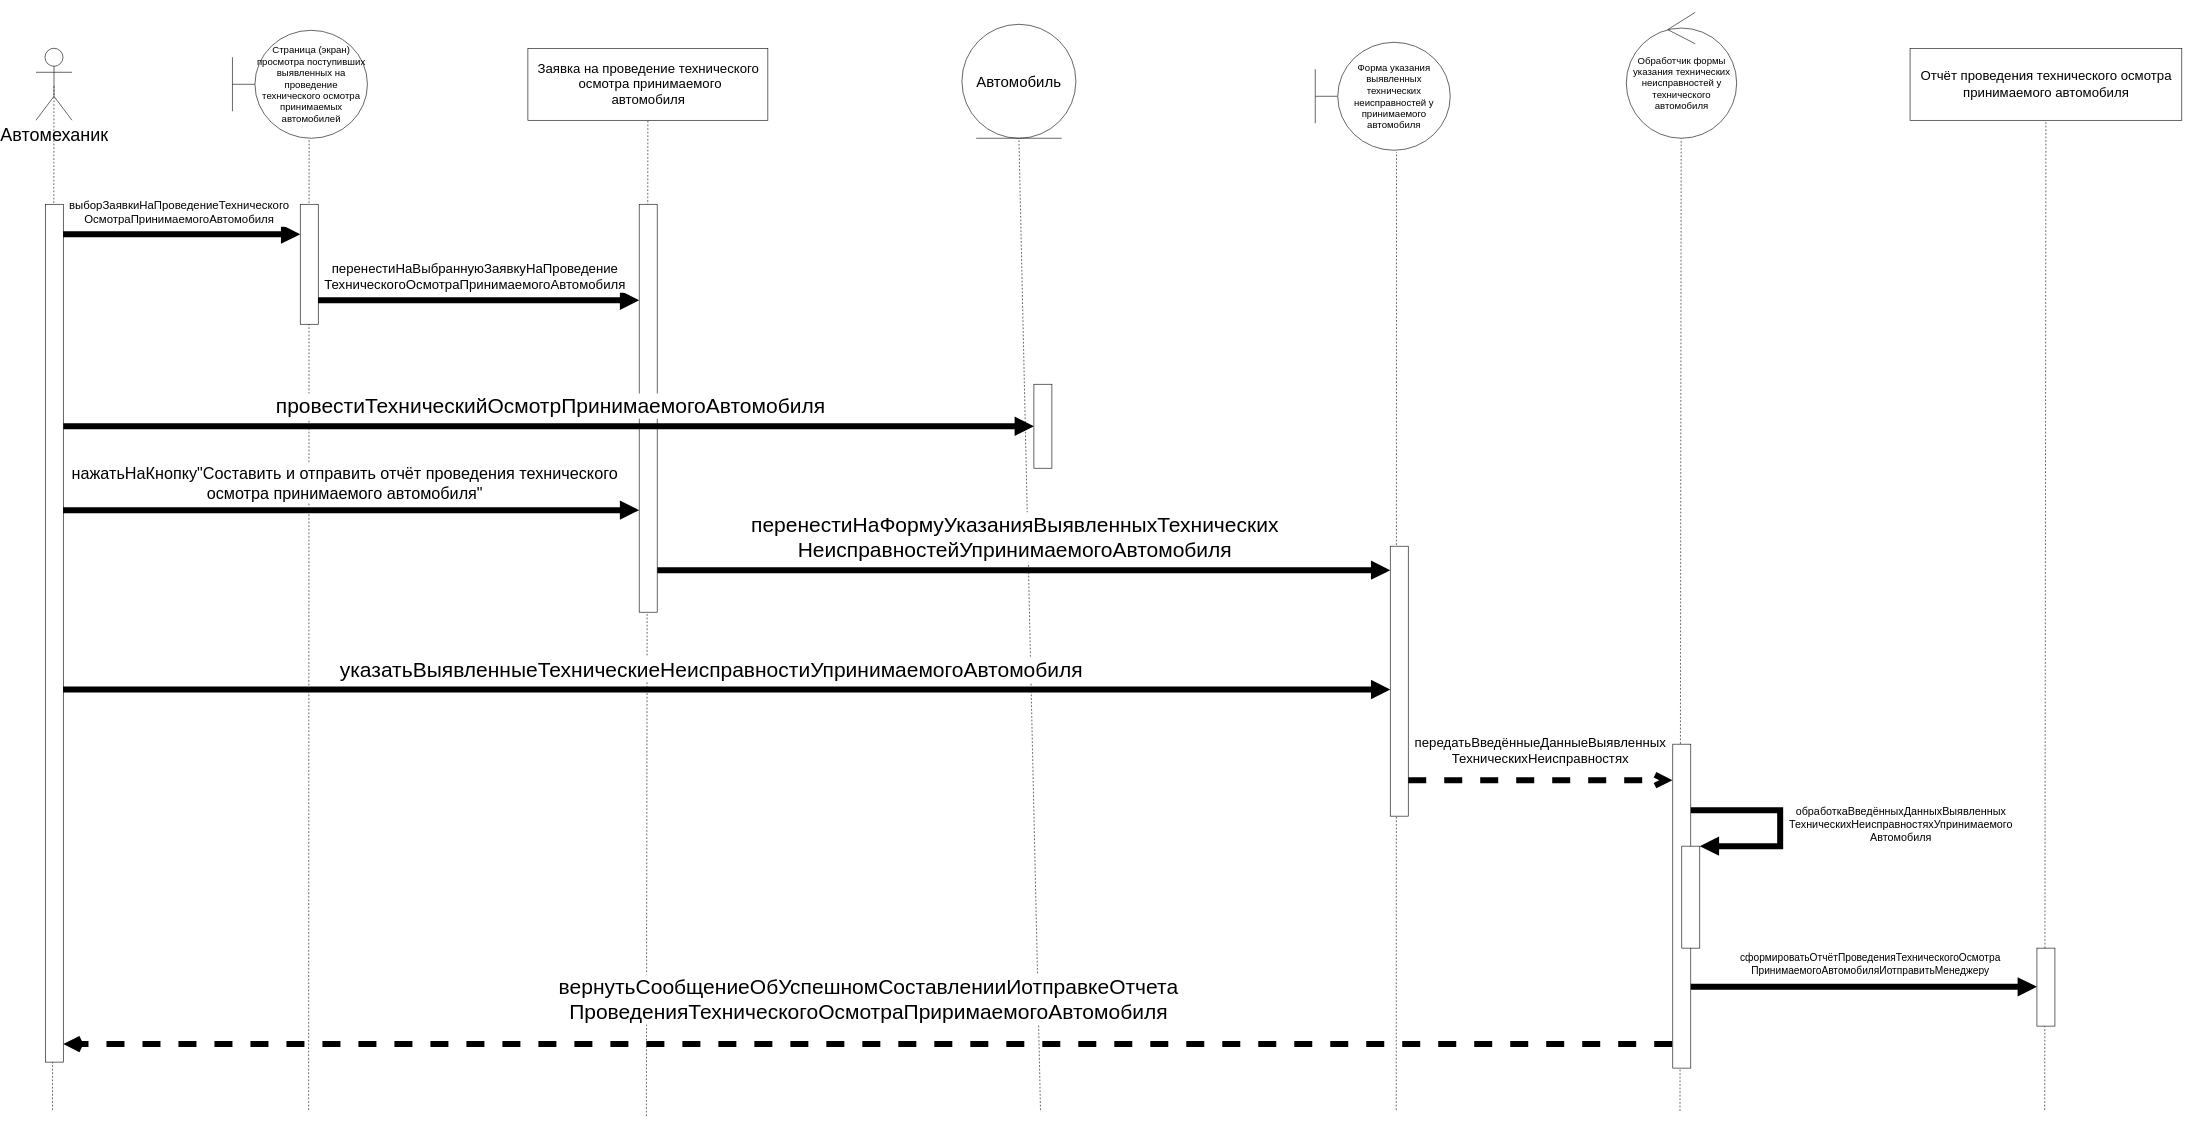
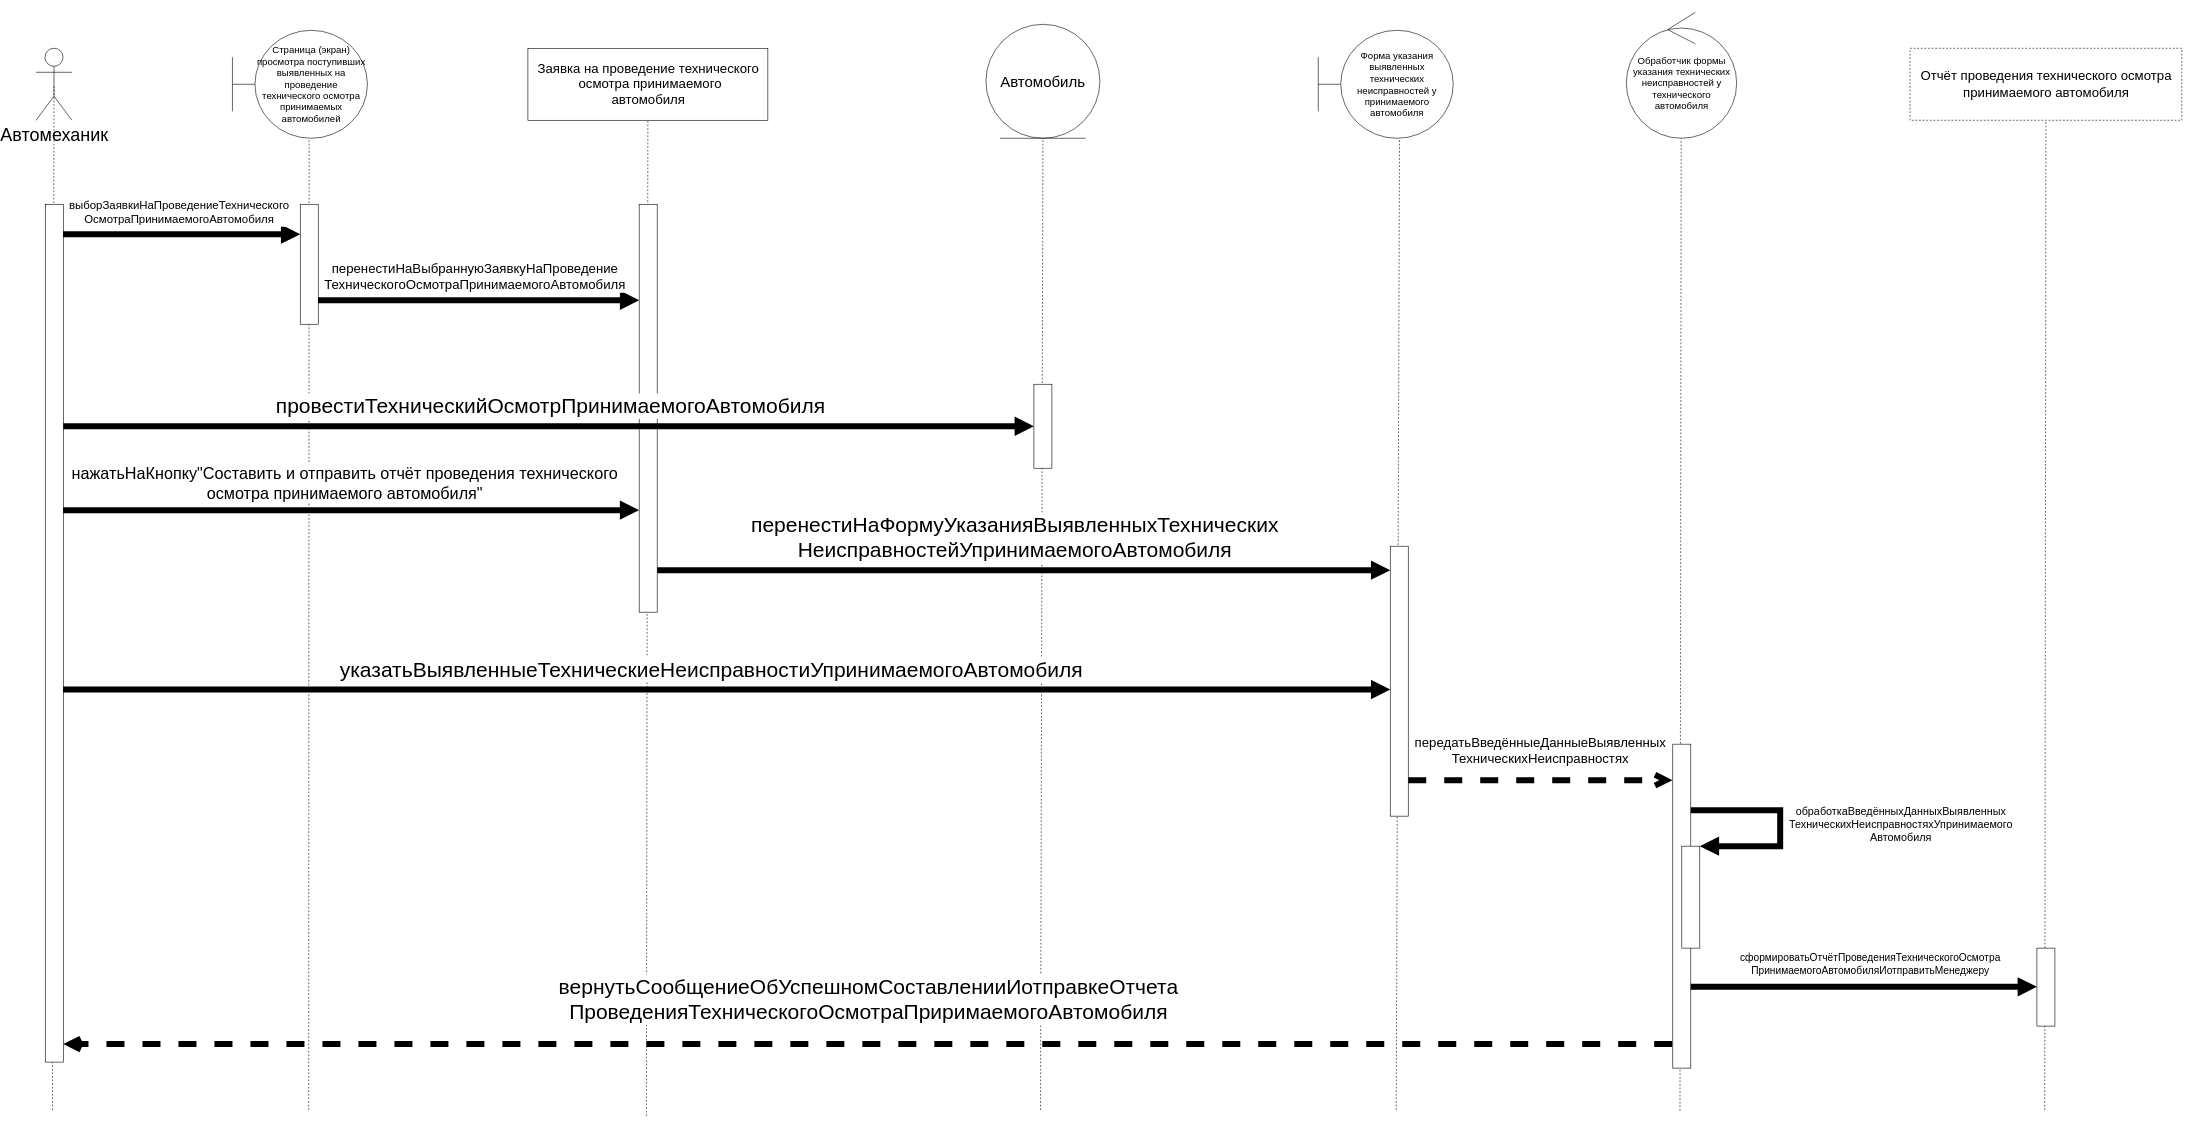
node "Автомобиль": moved (1019, 81) -> (1043, 81)
node "Отчёт проведения технического осмотра принимаемого автомобиля": style solid -> dashed
node "Форма указания выявленных технических неисправностей у принимаемого автомобиля": moved (1383, 96) -> (1386, 84)
